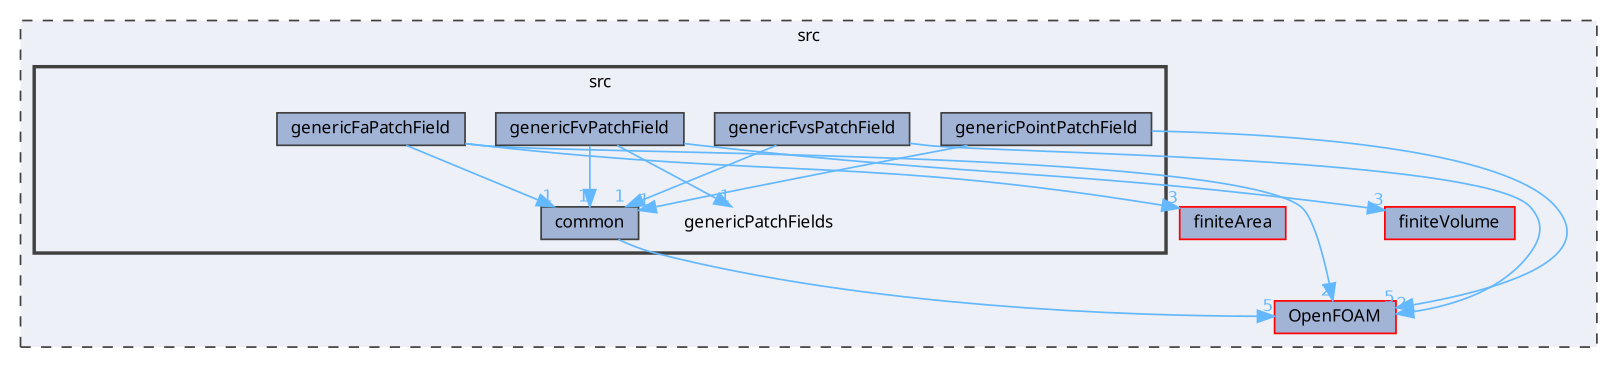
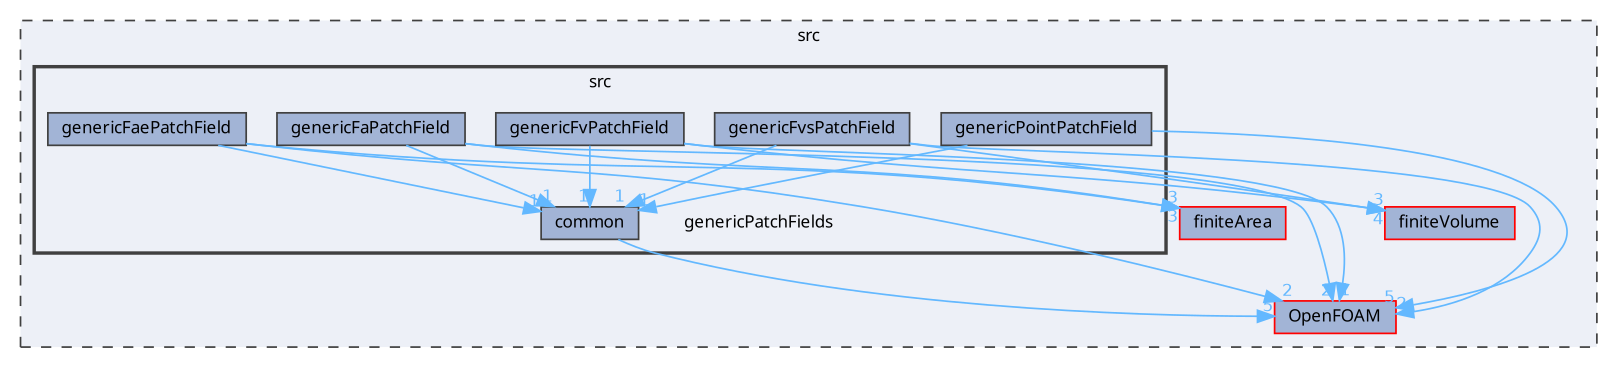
node "genericFaePatchField": added
edge "genericFvPatchField" -> "genericPatchFields": now "genericFvPatchField" -> "OpenFOAM"
edge "genericFvsPatchField" -> "finiteVolume": added
